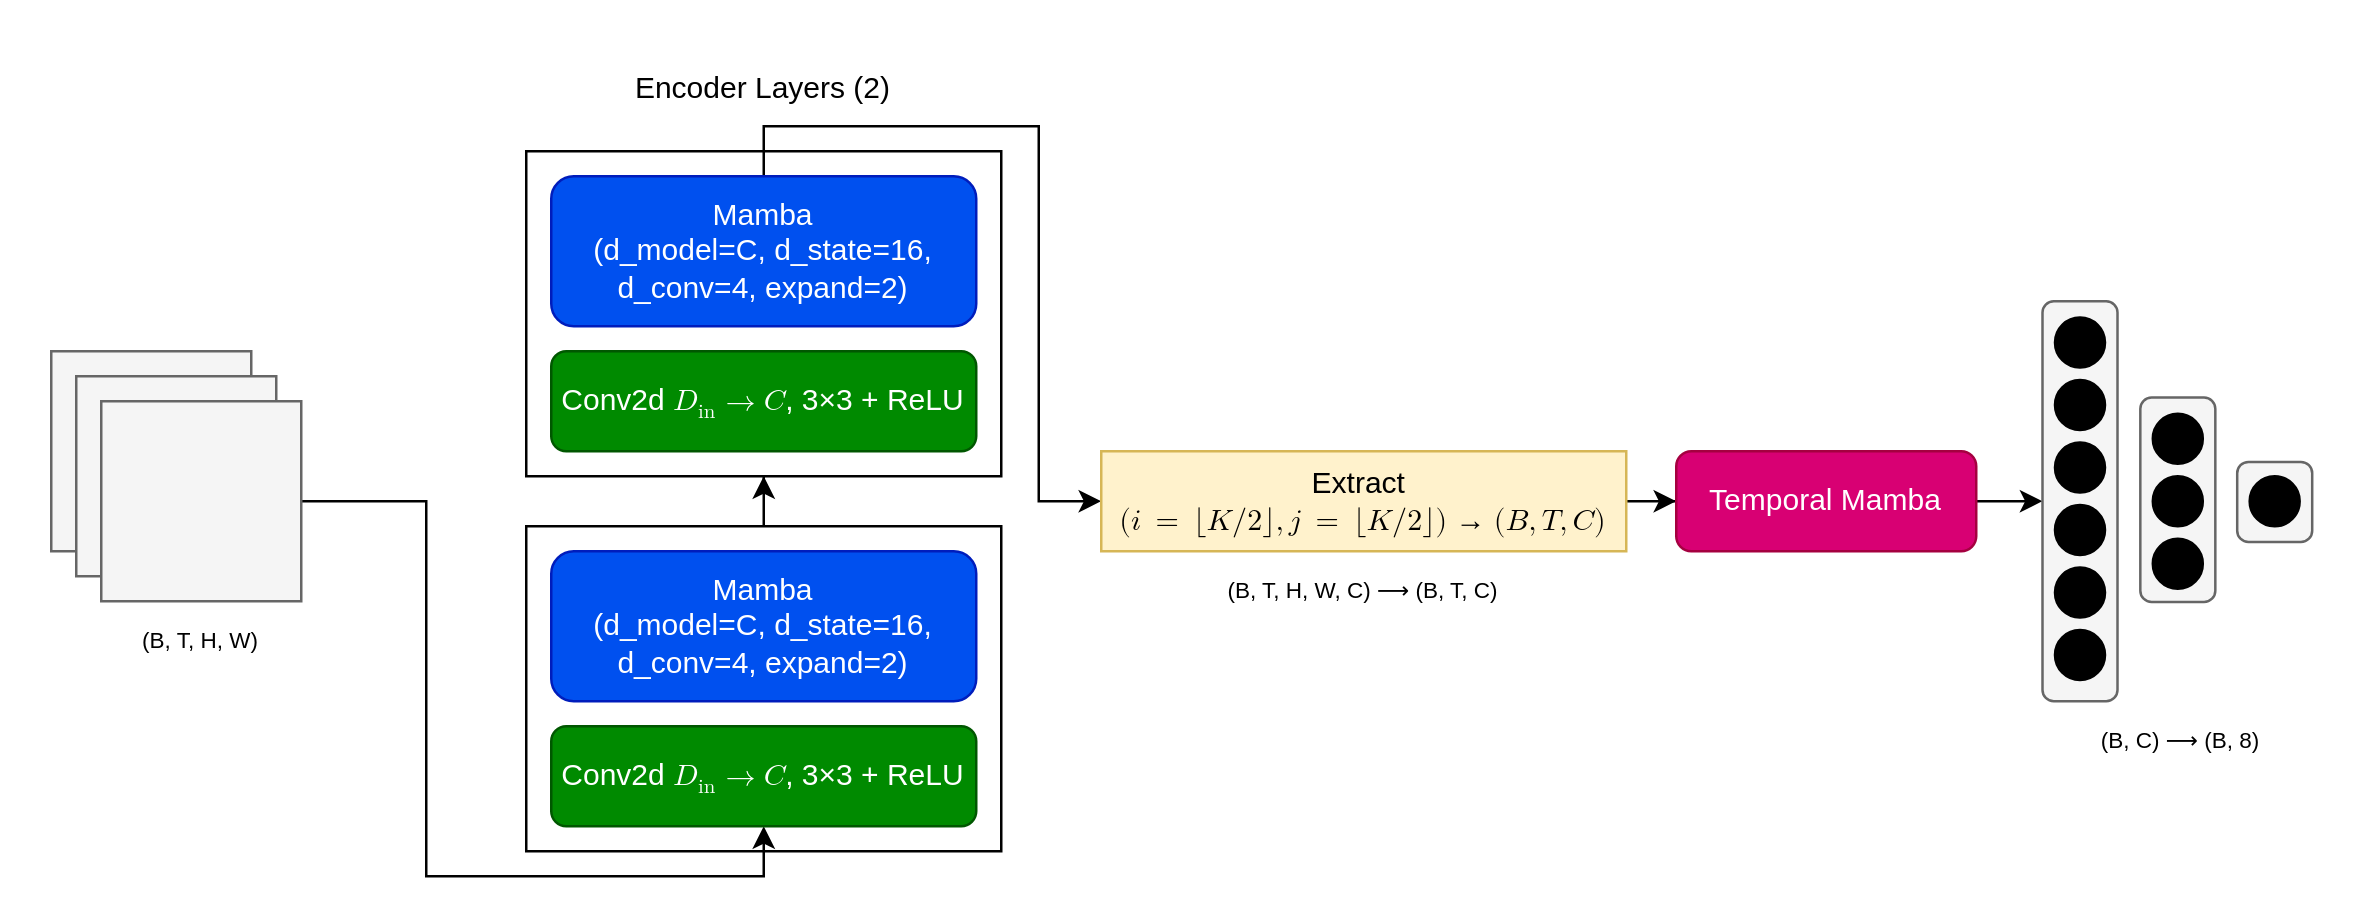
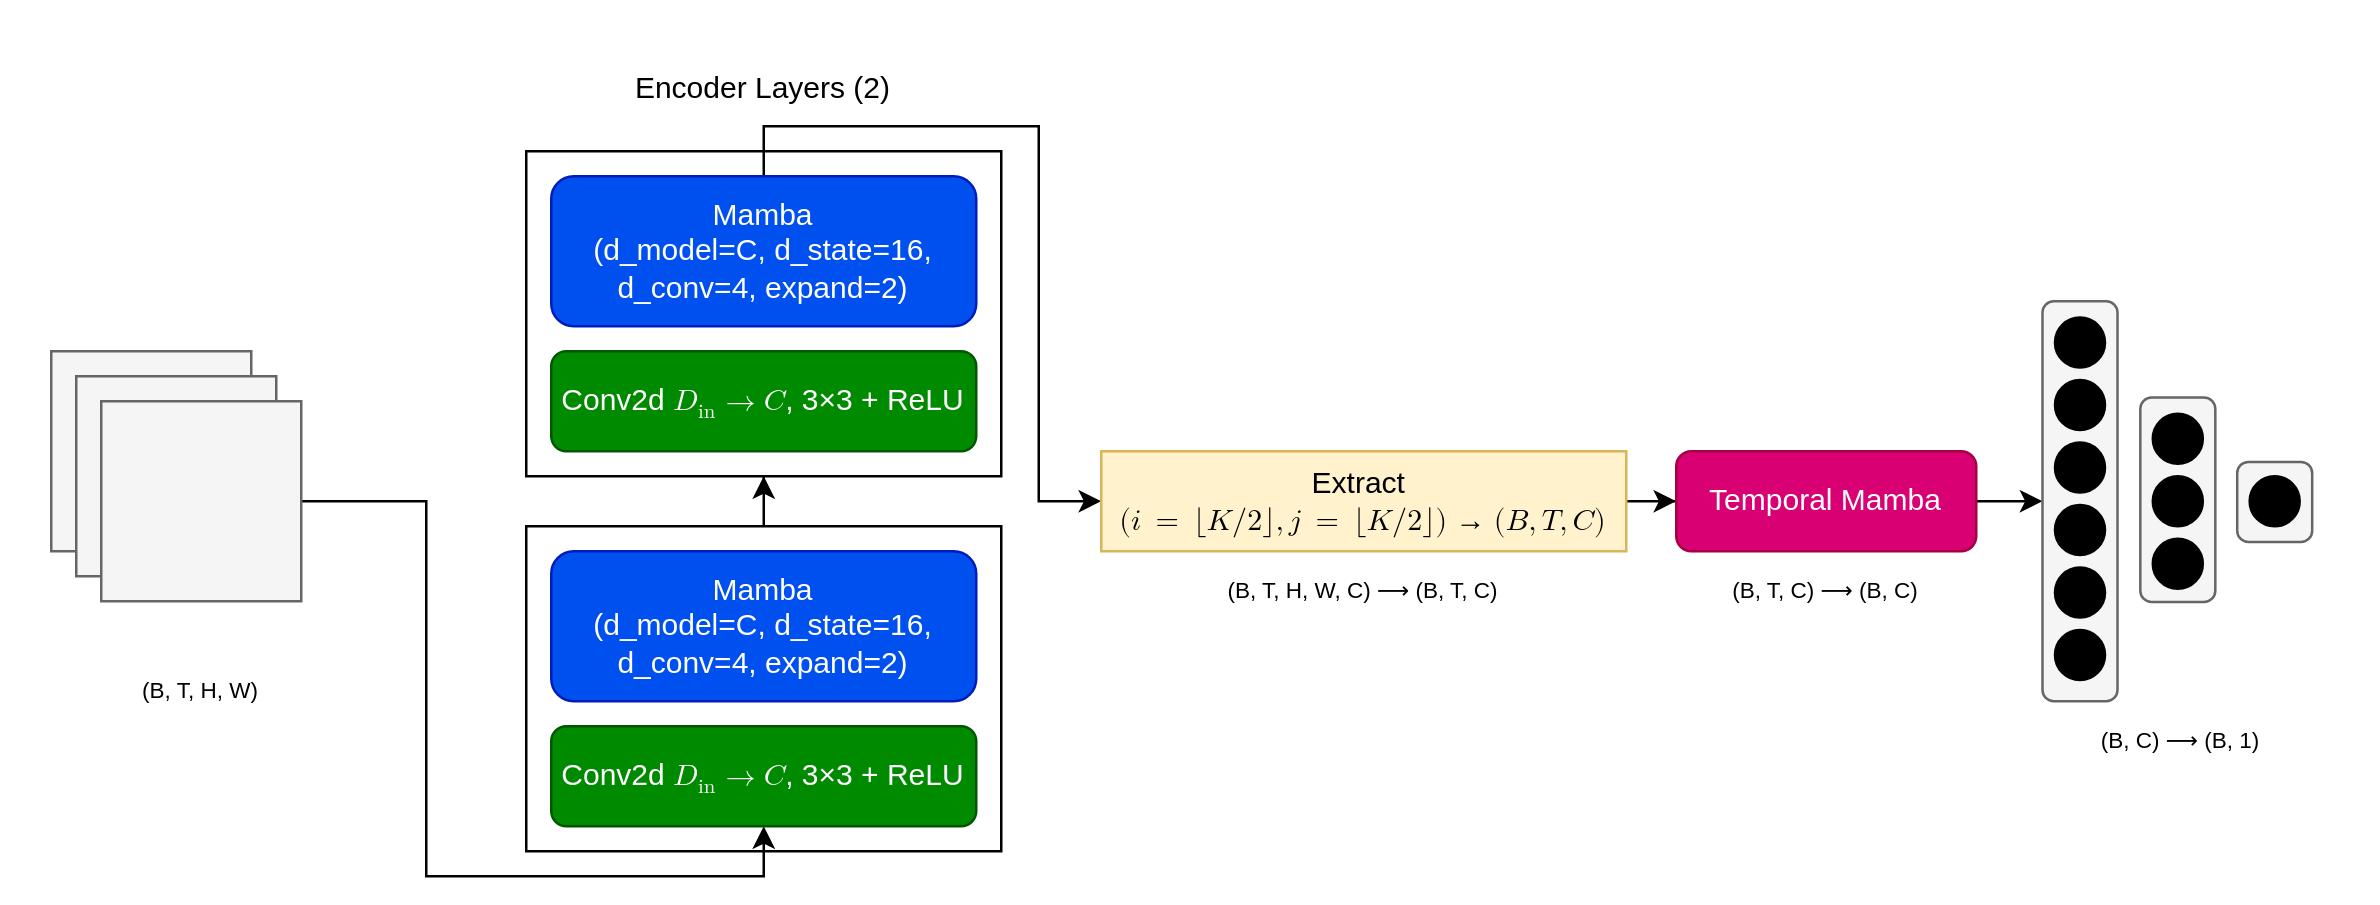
node "(B, T, C) ⟶ (B, C)": added
node "(B, T, H, W)": moved (201, 639) -> (201, 689)
node "(B, C) ⟶ (B, 8)": label "(B, C) ⟶ (B, 8)" -> "(B, C) ⟶ (B, 1)"
